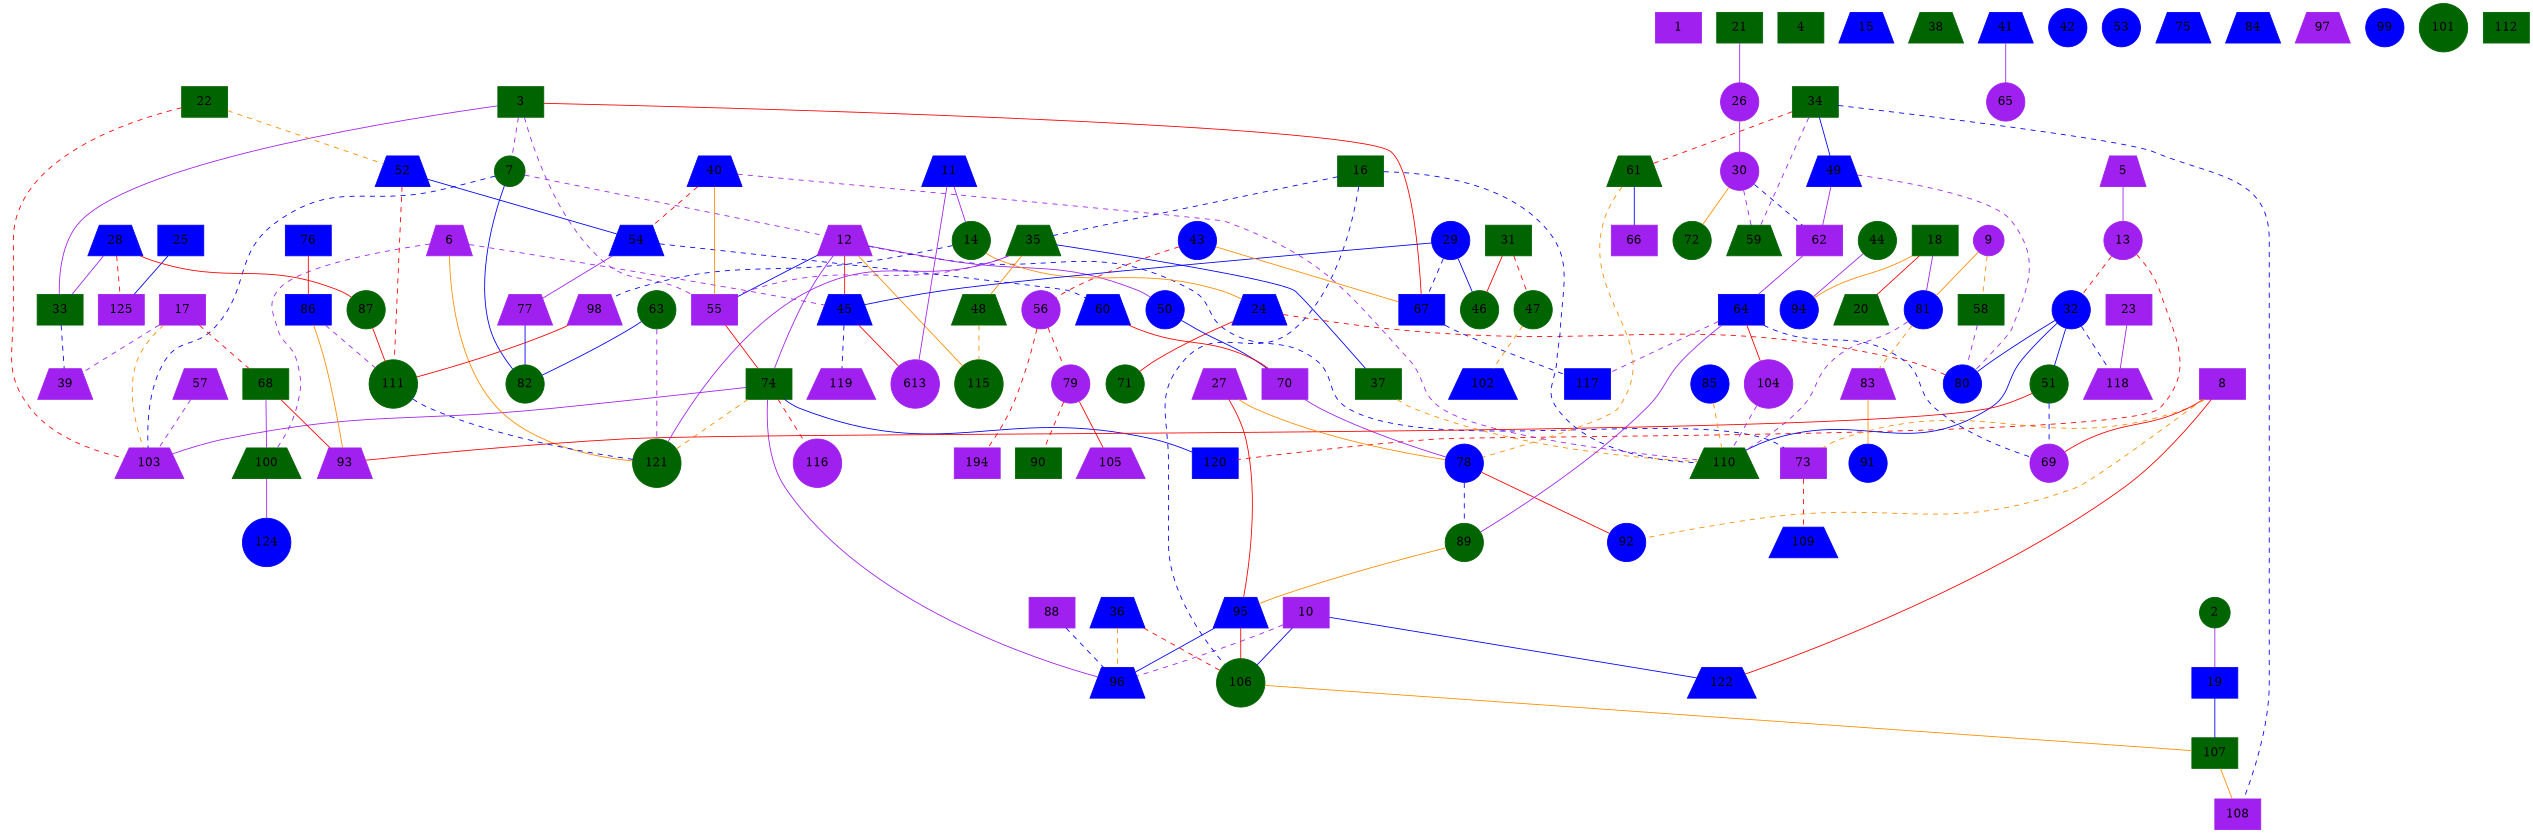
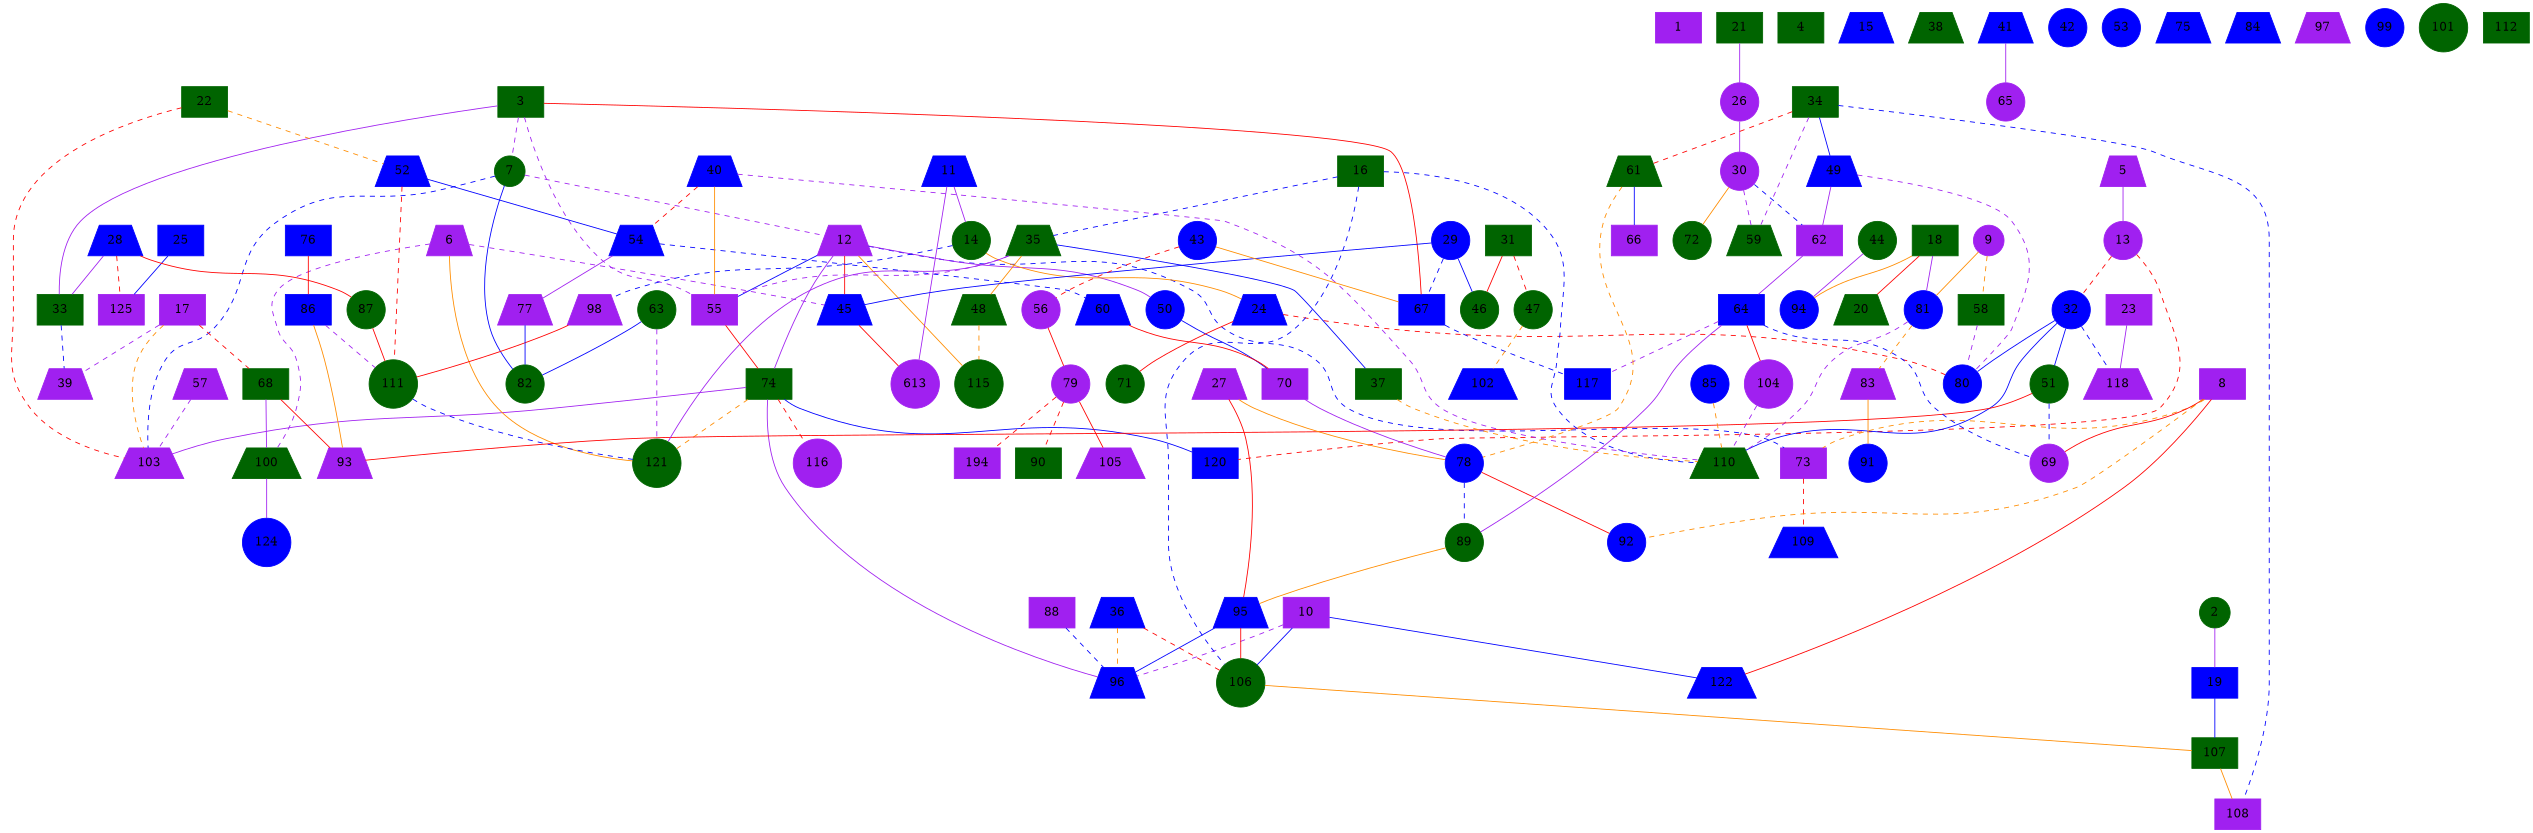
edge "56" -- "79": style dashed -> solid
node "119": removed
edge "56" -- "194": now "79" -- "194"
